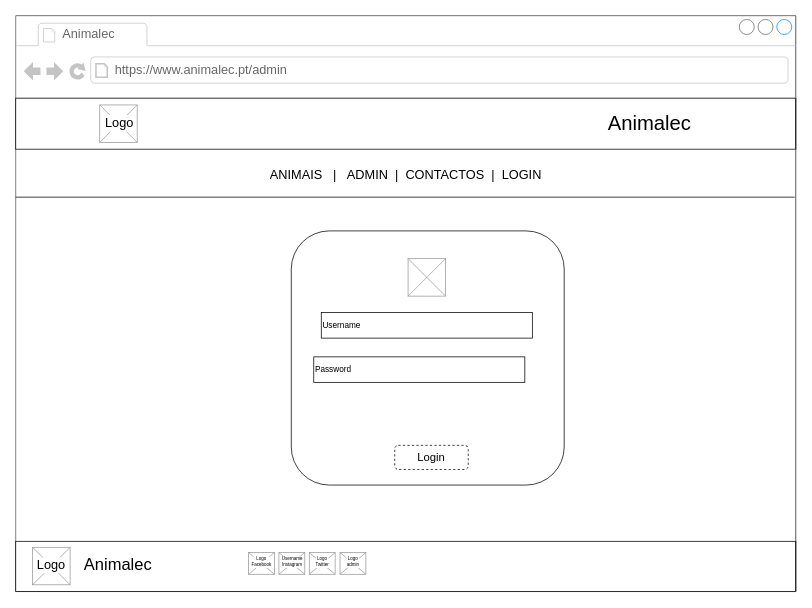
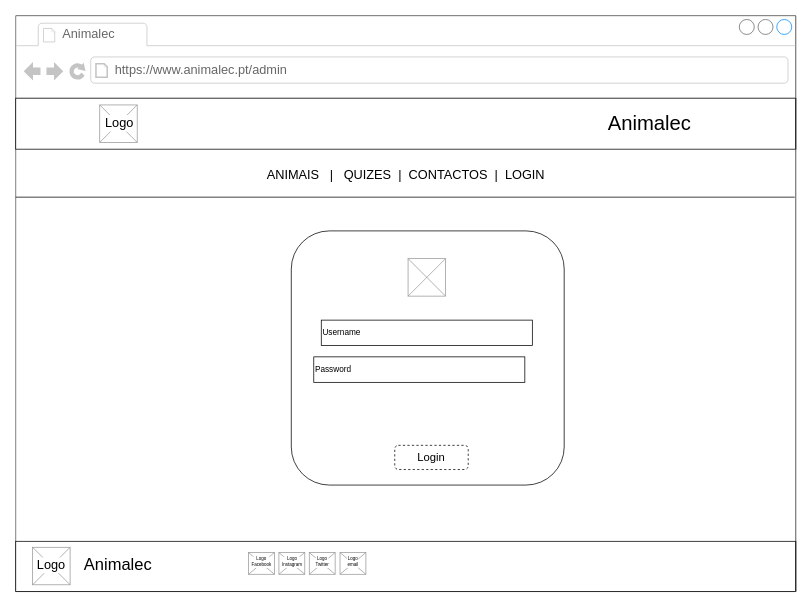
node "ANIMAIS | ADMIN | CONTACTOS | LOGIN": label "ANIMAIS | ADMIN | CONTACTOS | LOGIN" -> "ANIMAIS | QUIZES | CONTACTOS | LOGIN"
node "Username": moved (427, 325) -> (427, 333)
node "UsernameInstagram": label "UsernameInstagram" -> "LogoInstagram"
node "Logoadmin": label "Logoadmin" -> "Logoemail"
